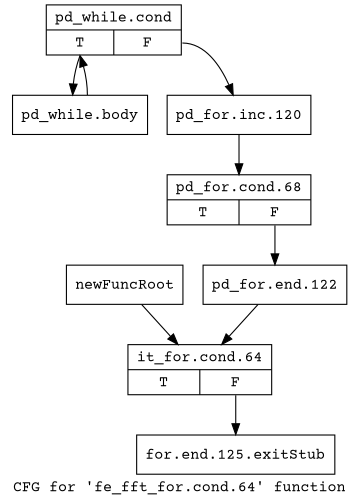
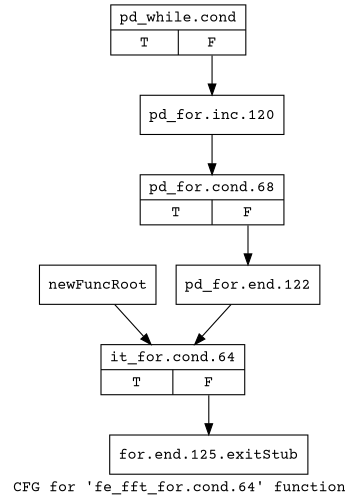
node "pd_while.body": removed
